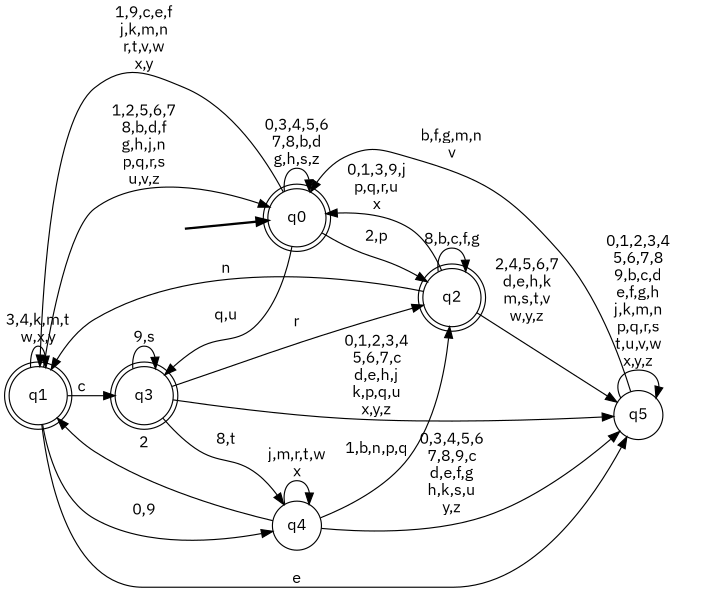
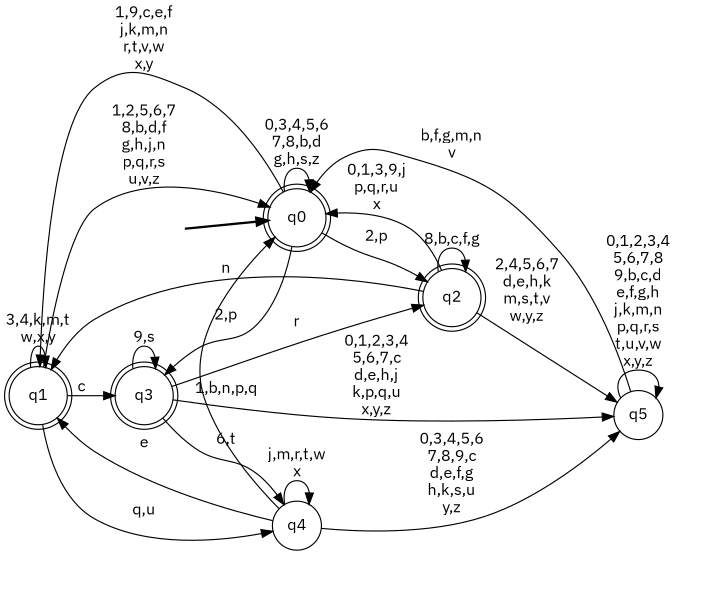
edge "q0" -> "q3": label "q,u" -> "2,p"
edge "q3" -> "q4": label "8,t" -> "6,t"
edge "q4" -> "q1": label "2" -> "e"
edge "q4" -> "q2": now "q4" -> "q0"
edge "q1" -> "q4": label "0,9" -> "q,u"
edge "q1" -> "q5": removed, label "e"
